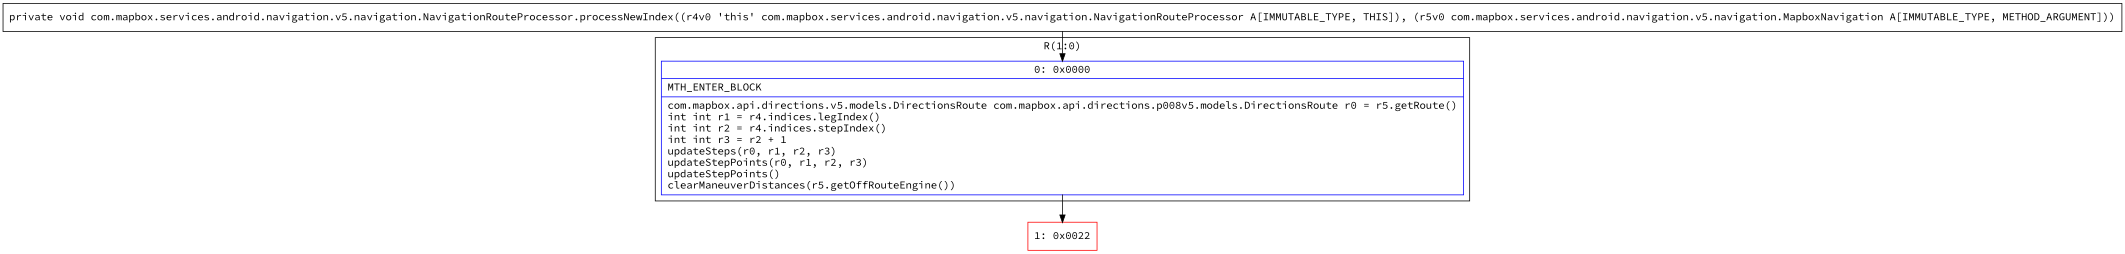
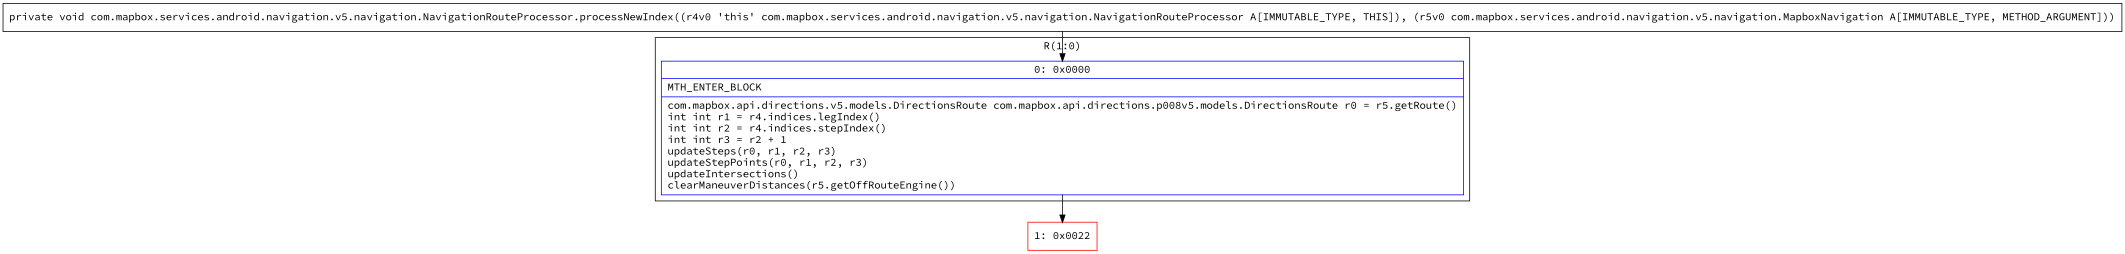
node "0: 0x0000": text "updateStepPoints()" -> "updateIntersections()"
